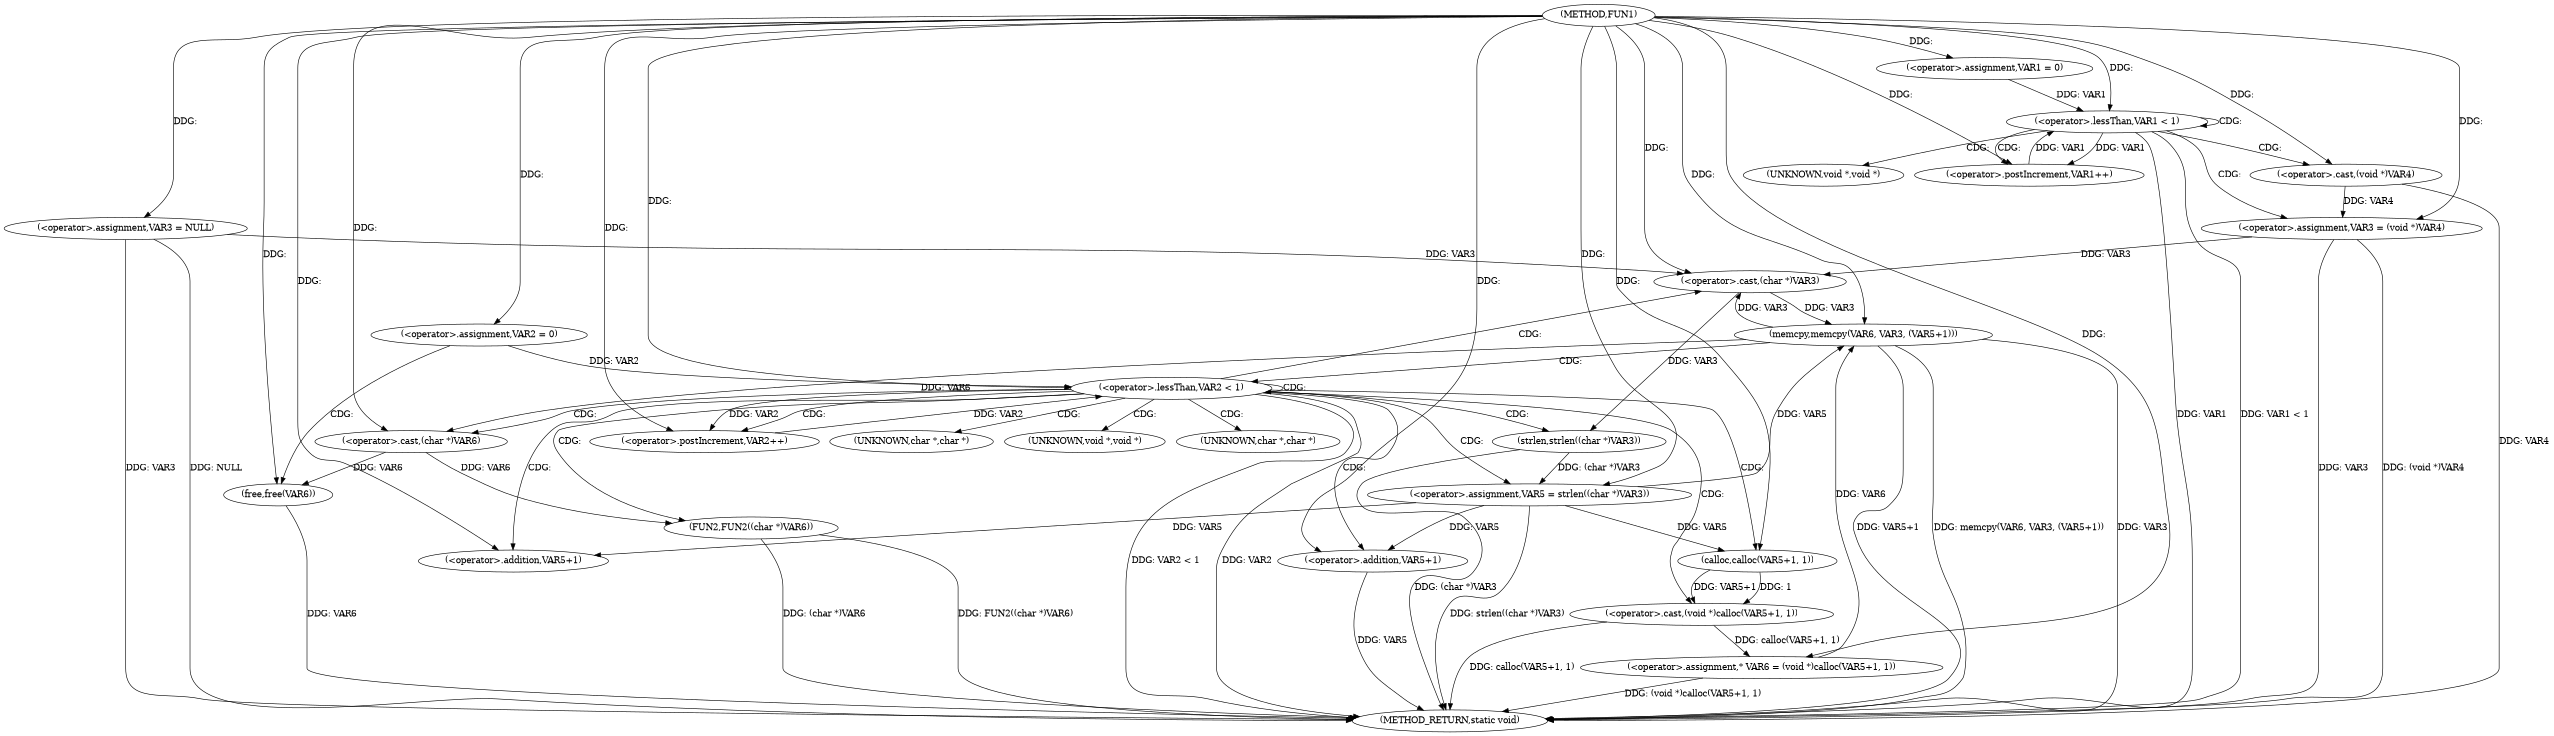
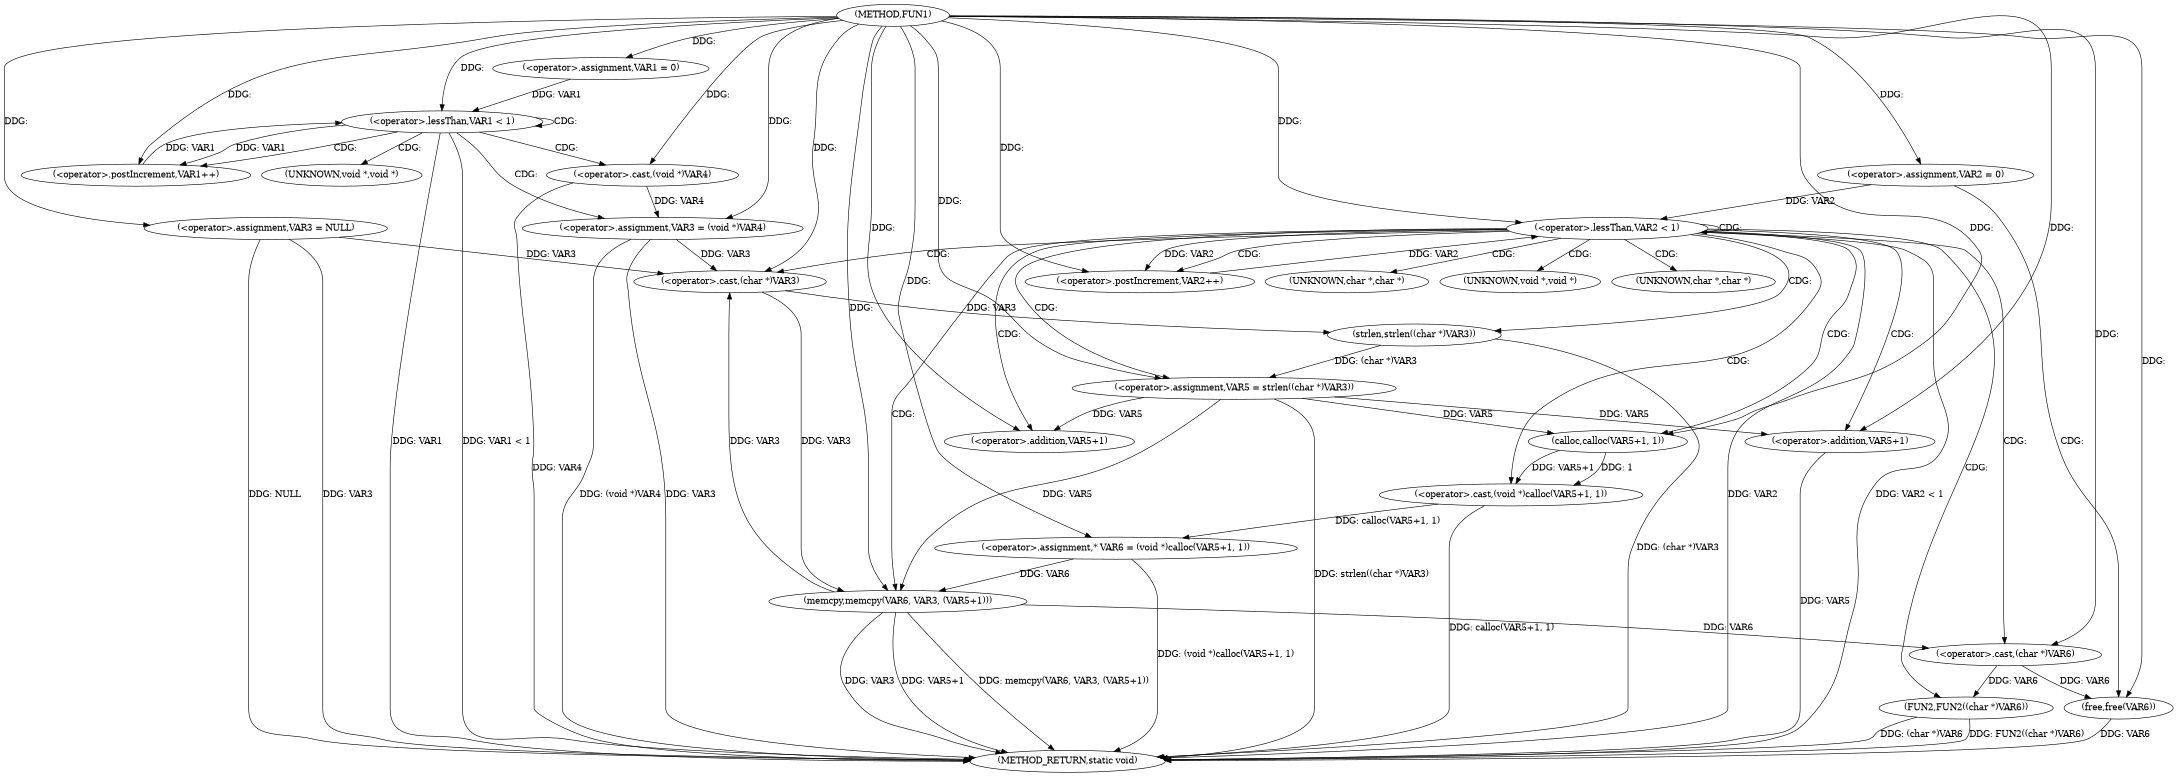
edge "(memcpy,memcpy(VAR6, VAR3, (VAR5+1)))" -> "(<operator>.lessThan,VAR2 < 1)": reversed
